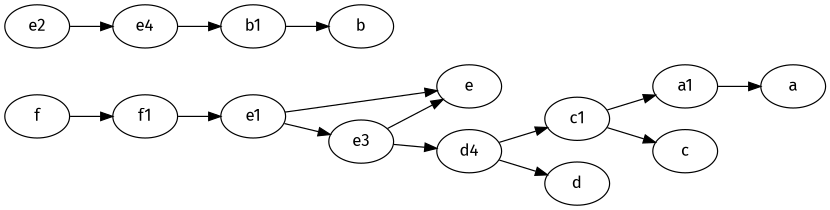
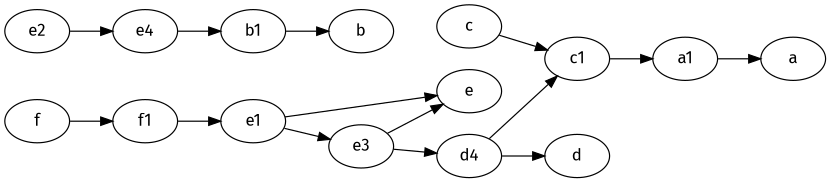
edge "c1" -> "c": reversed
